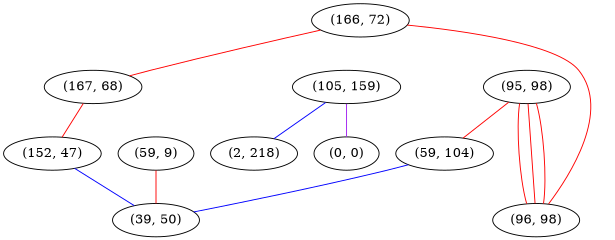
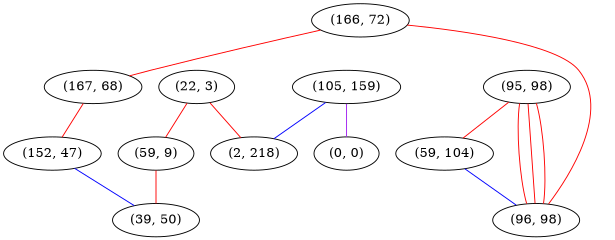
node "(22, 3)": added
edge "(59, 104)" -- "(39, 50)": now "(59, 104)" -- "(96, 98)"
